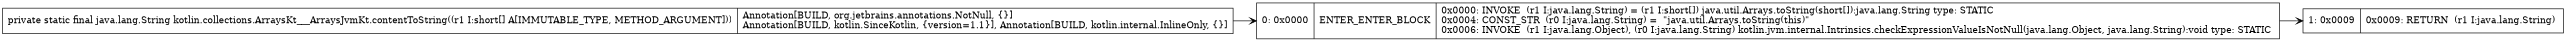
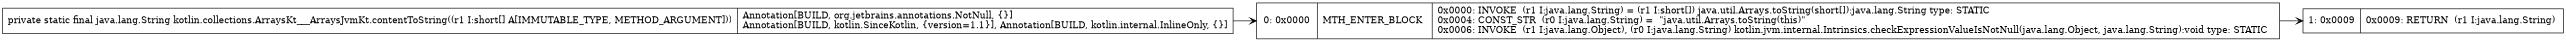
node "0: 0x0000": text "ENTER_ENTER_BLOCK" -> "MTH_ENTER_BLOCK"
